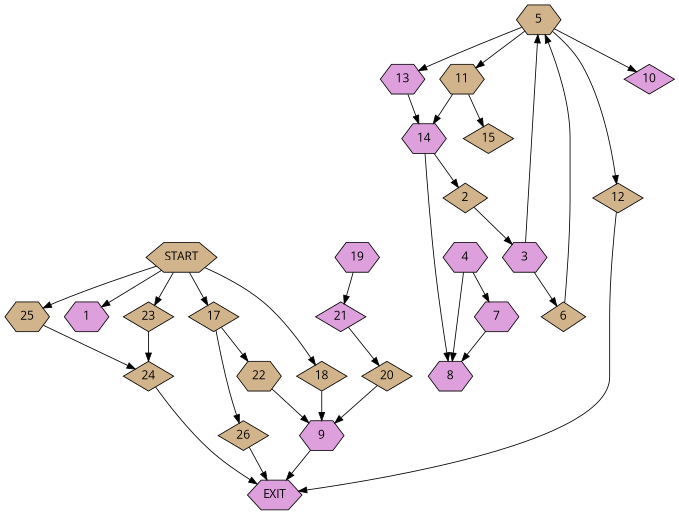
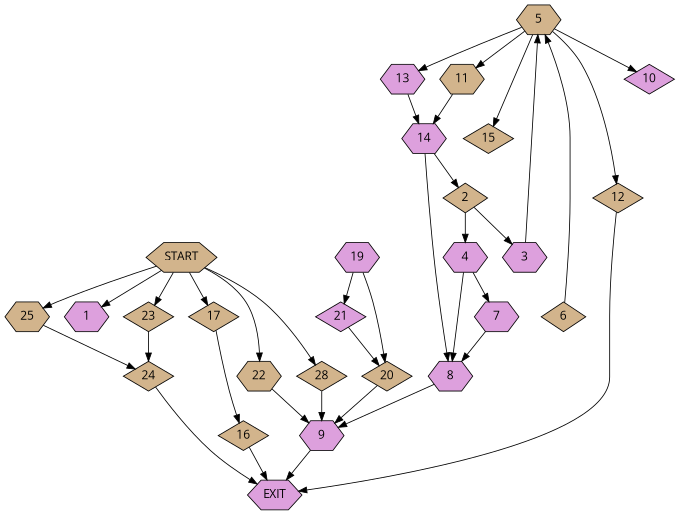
edge "11" -> "15": now "5" -> "15"
edge "2" -> "4": added
edge "3" -> "6": removed
edge "19" -> "20": added
edge "17" -> "22": now "START" -> "22"
node "18": label "18" -> "28"
edge "8" -> "9": added
node "26": label "26" -> "16"
